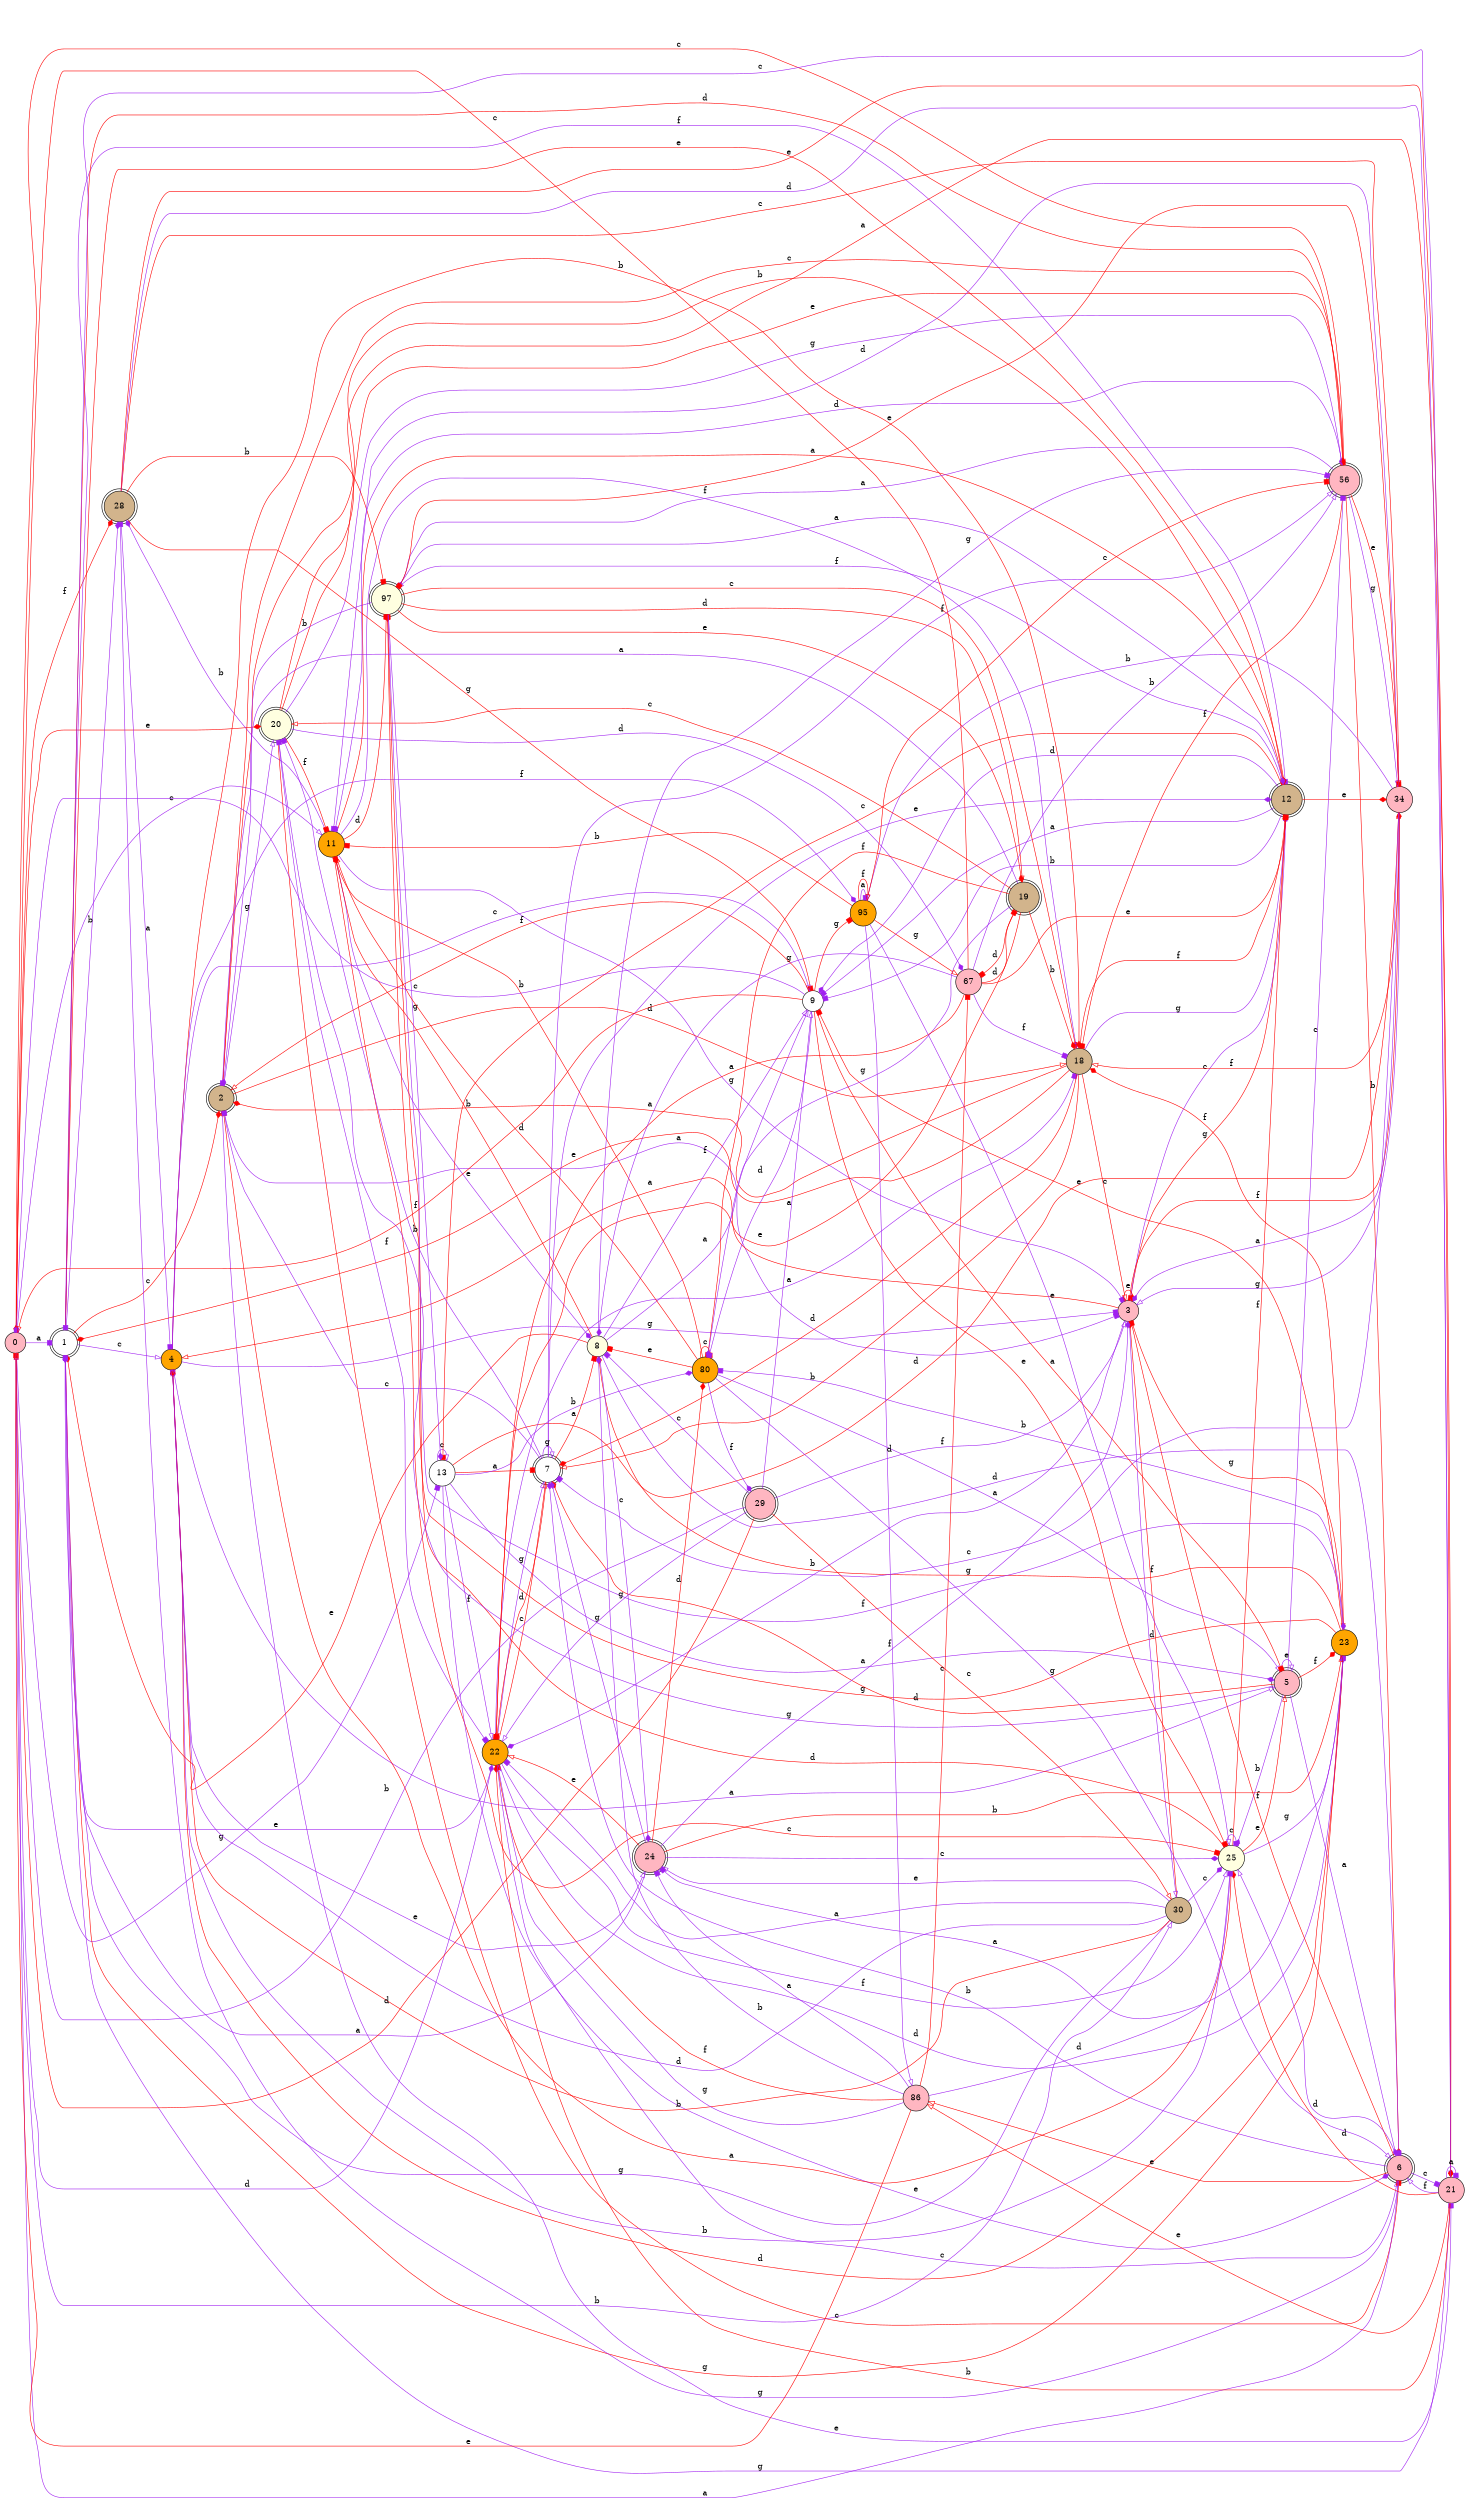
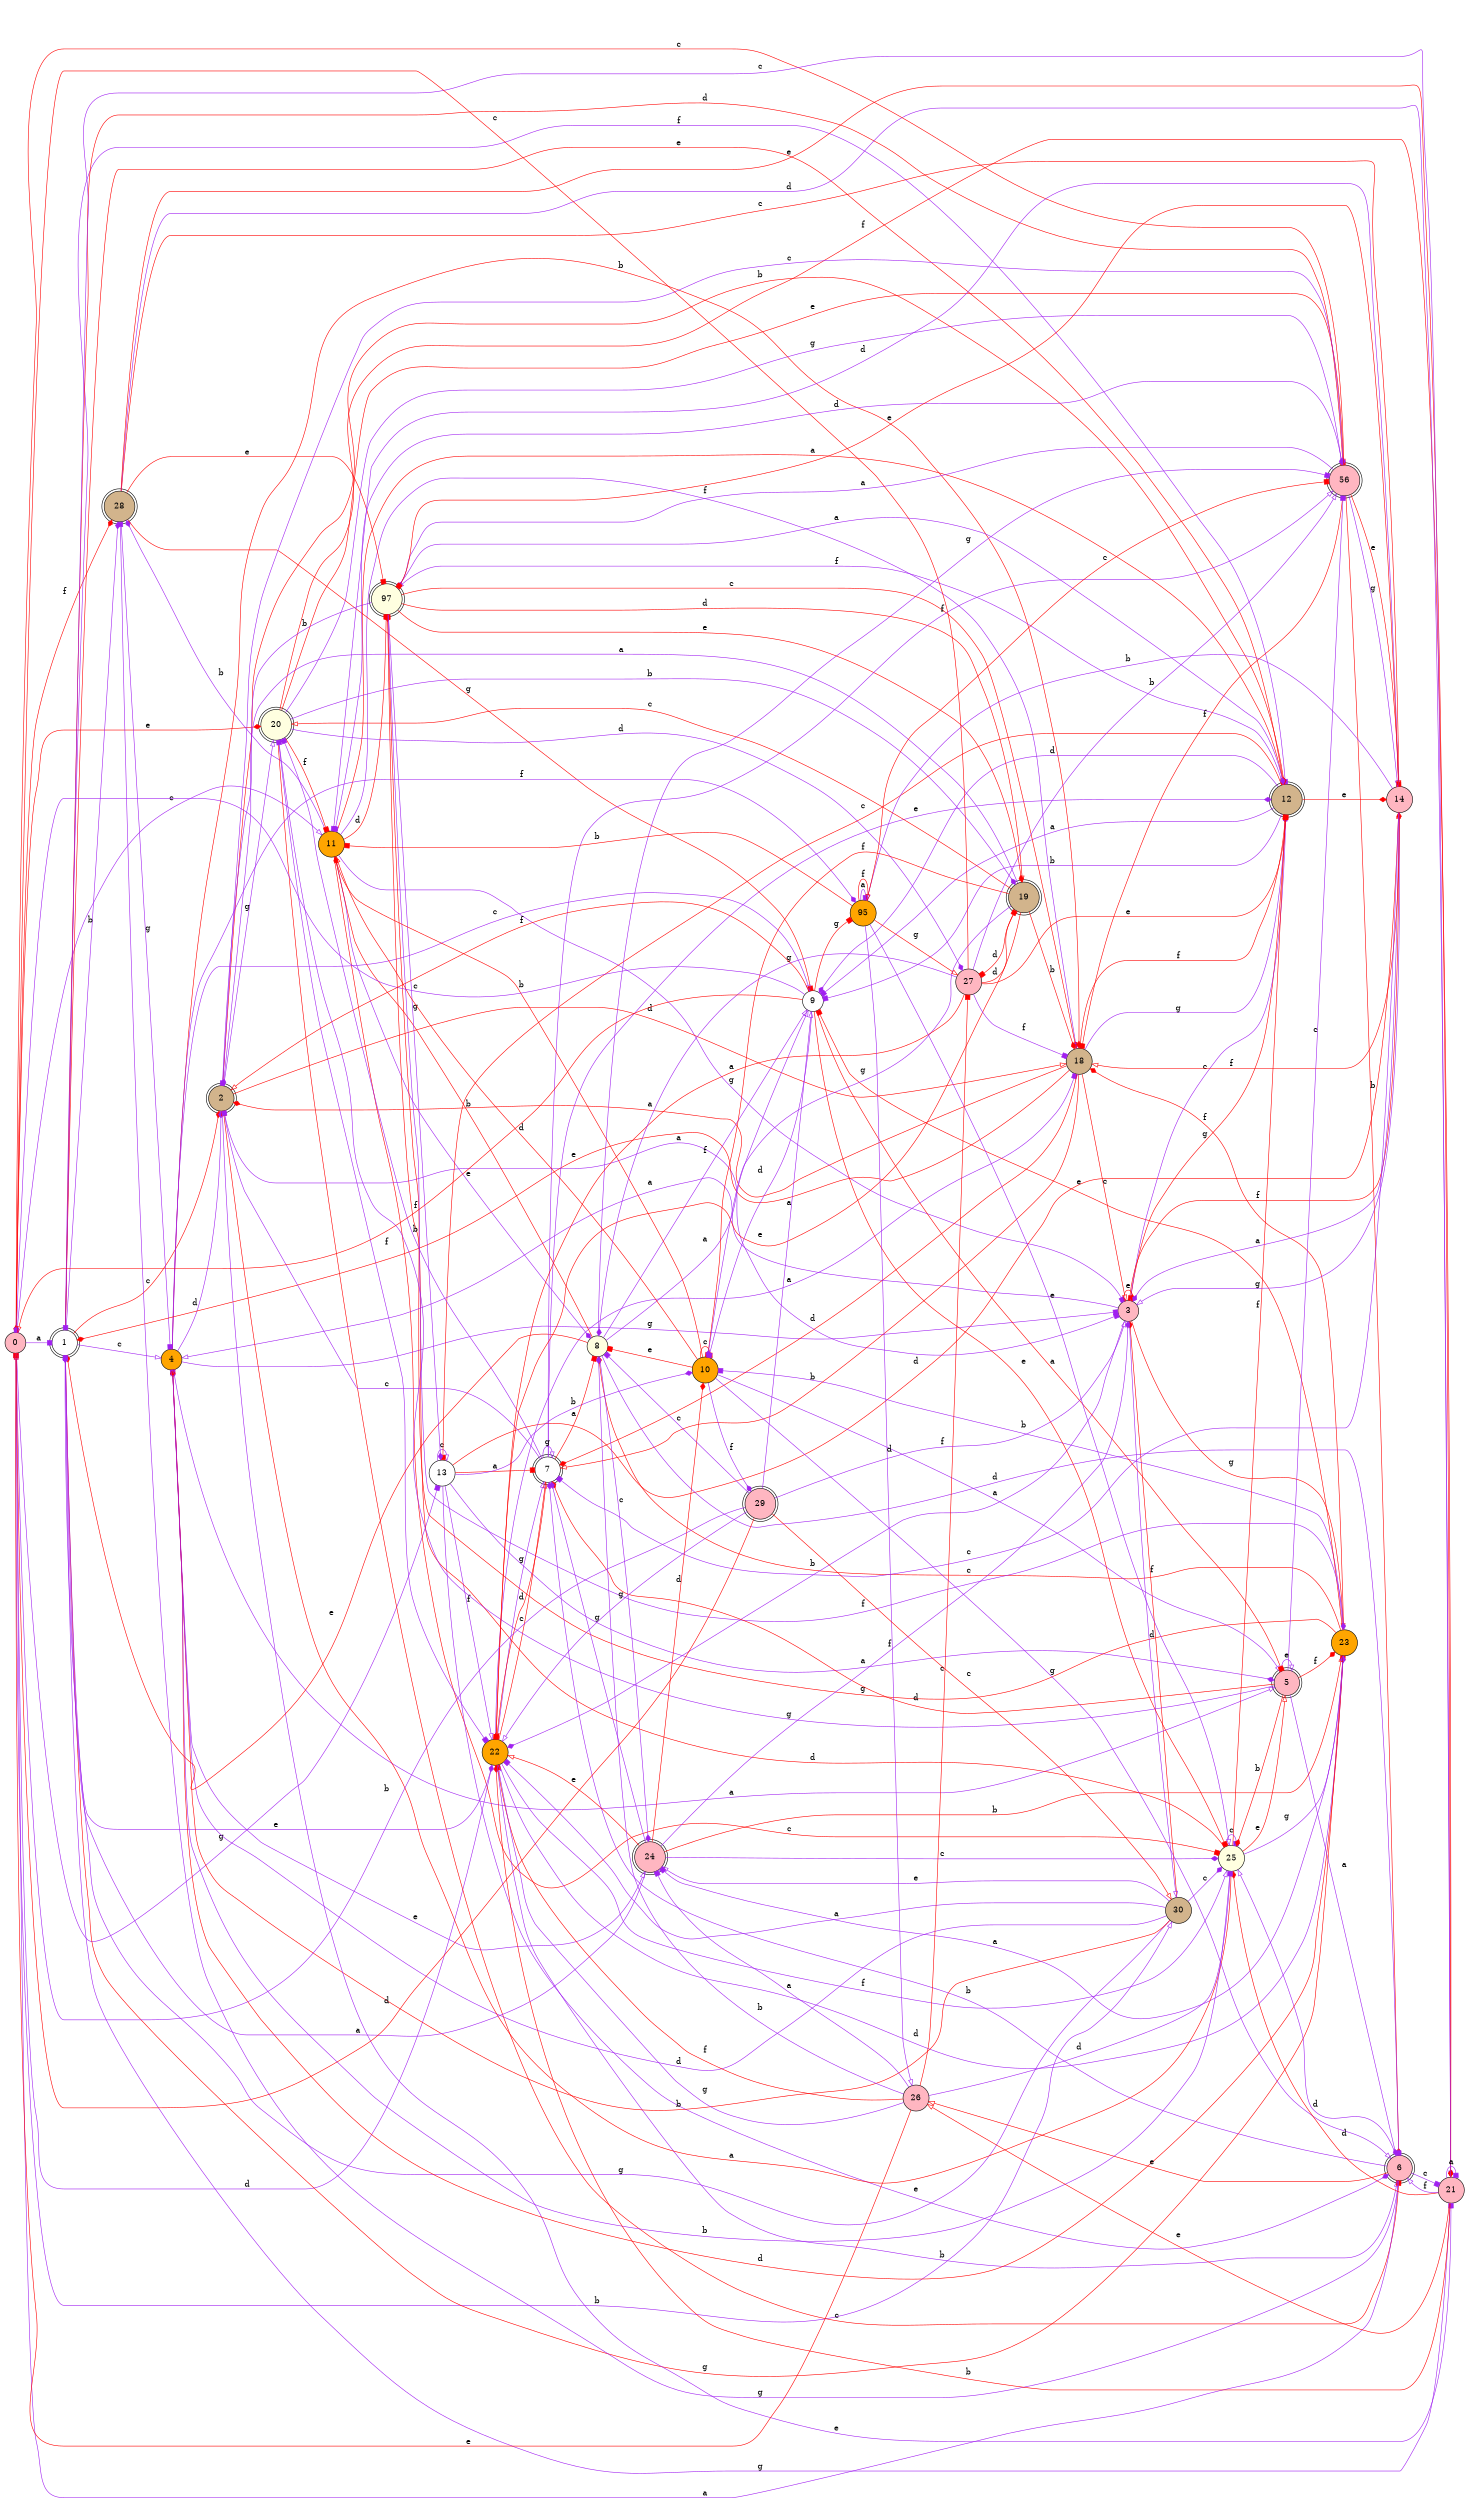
edge "20" -> "21": label "a" -> "f"
edge "2" -> "56": color red -> purple
edge "28" -> "97": label "b" -> "e"
edge "20" -> "19": added, label "b"
node "34": label "34" -> "14"
edge "28" -> "4": label "a" -> "g"
node "67": label "67" -> "27"
edge "8" -> "11": arrowhead box -> onormal
edge "3" -> "4": color red -> purple
edge "4" -> "2": added, label "d"
node "80": label "80" -> "10"
edge "23" -> "8": label "g" -> "c"
edge "5" -> "25": color purple -> red
edge "6" -> "3": removed, label "f"
edge "22" -> "23": arrowhead box -> diamond
node "86": label "86" -> "26"
edge "22" -> "6": label "c" -> "b"
edge "6" -> "0": arrowhead onormal -> box
